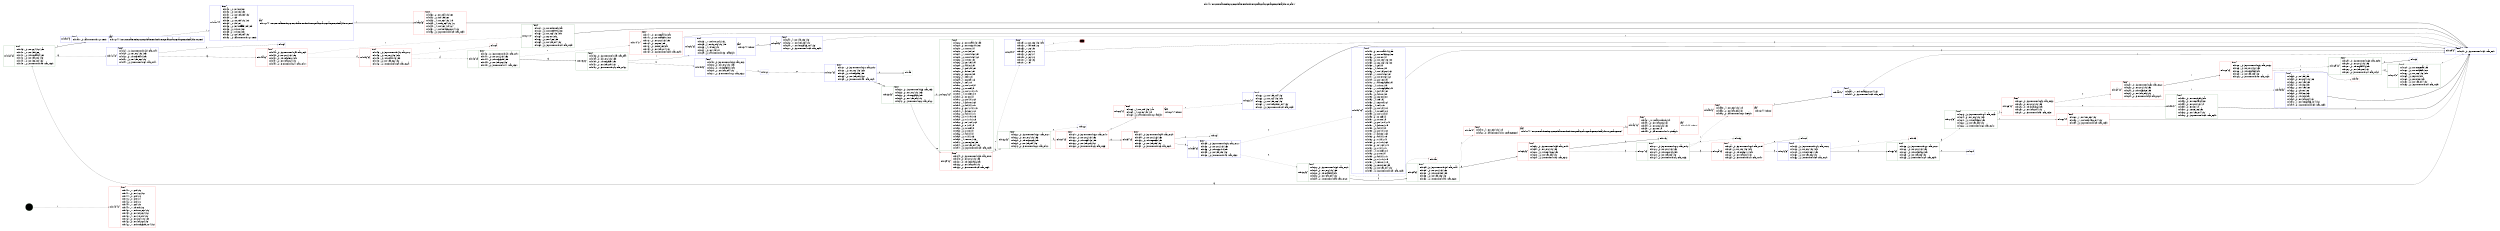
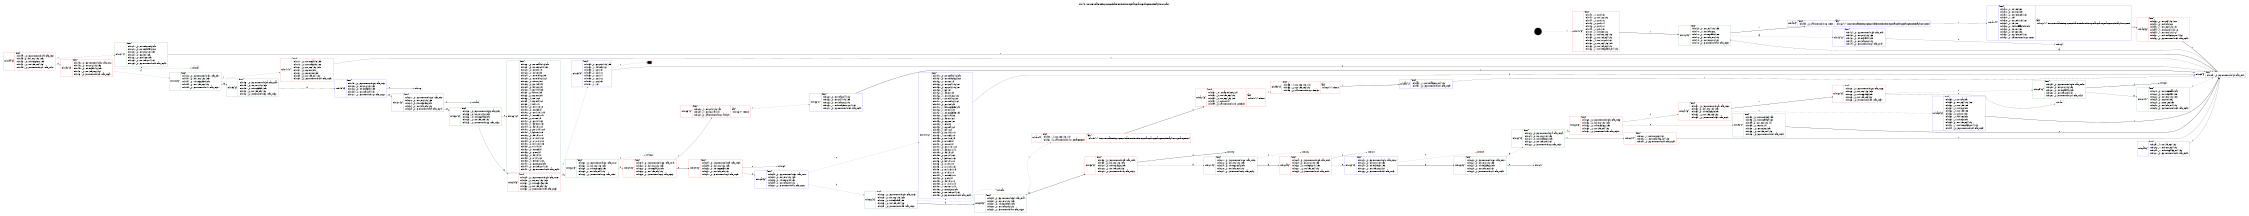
edge "0x401440 [45]" -> "0x40146d [23]": added, label "1"
node "0x401898 [23]": removed
edge "0x401484 [22]" -> "0x40149a [25]": removed, label "15"
edge "0x401762" -> "0x401517 [25]": now "0x4014fe [25]" -> "0x401517 [25]"
edge "0x401611 [25]" -> "0x401a9e [15]": now "0x401a87 [23]" -> "0x401a9e [15]"
